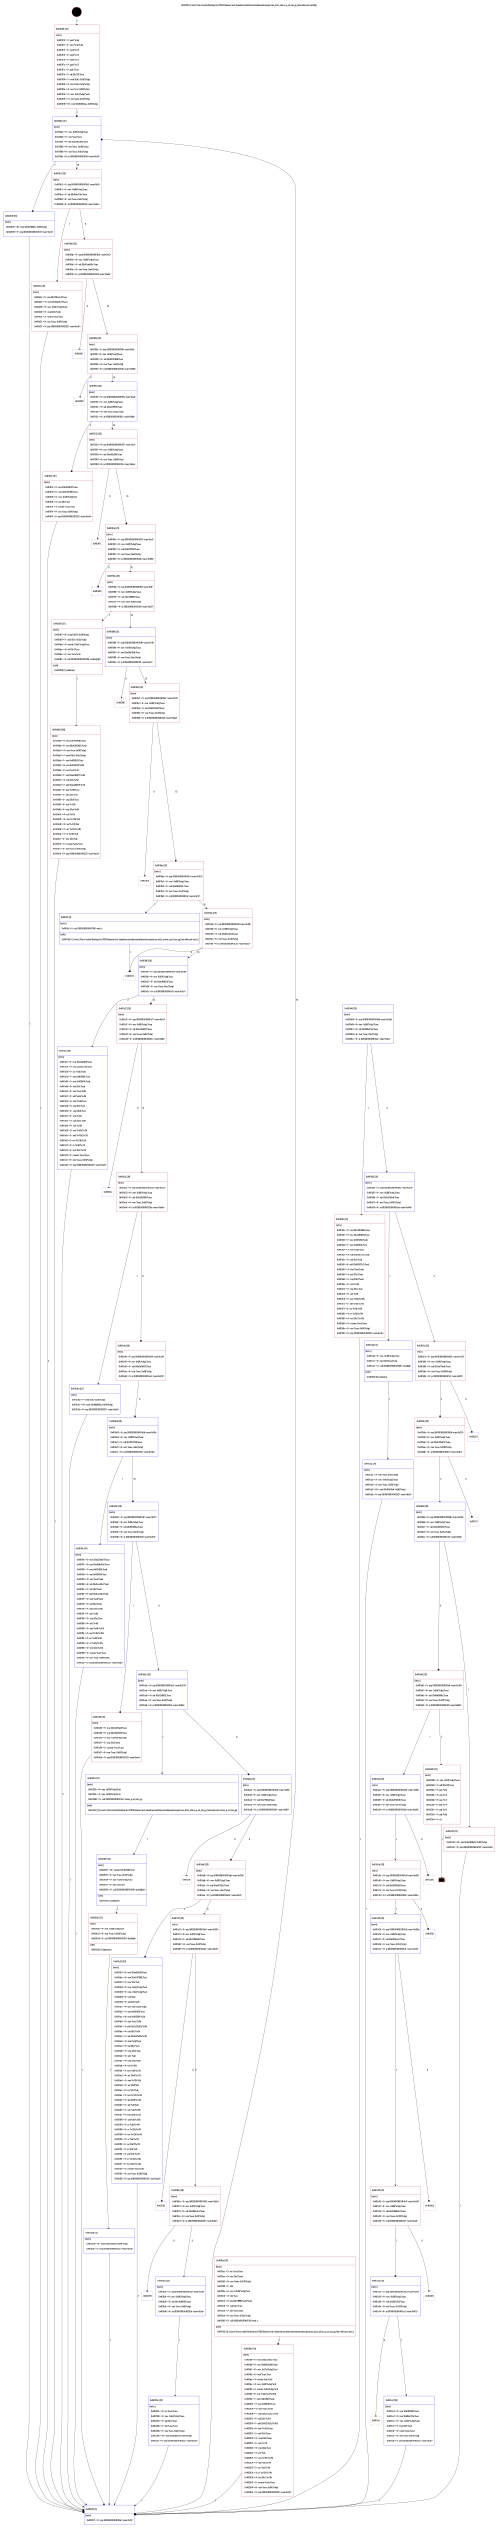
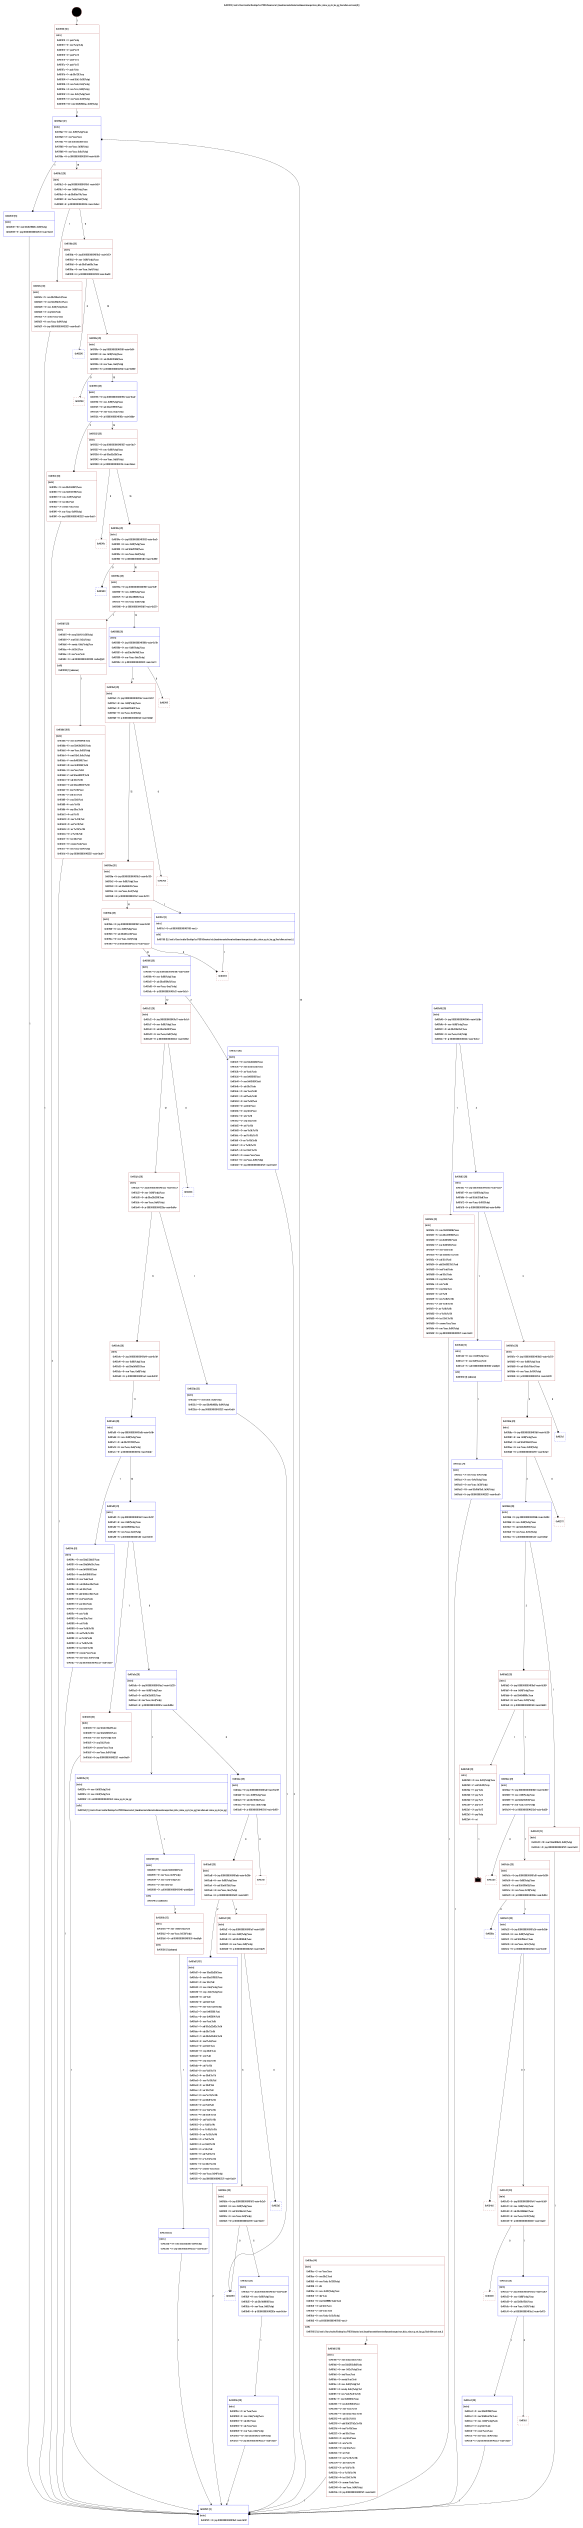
edge "0x4023ba [22]" -> "0x402521 [5]": now "0x4023ba [22]" -> "0x402397"
